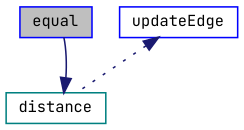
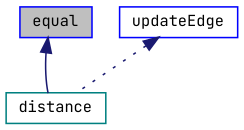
edge "equal" -> "distance": reversed
